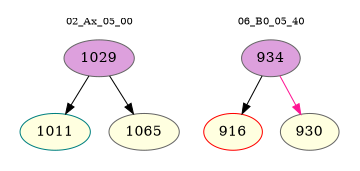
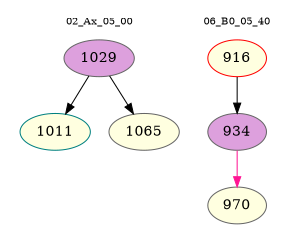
edge "934" -> "916": reversed
node "930": label "930" -> "970"
